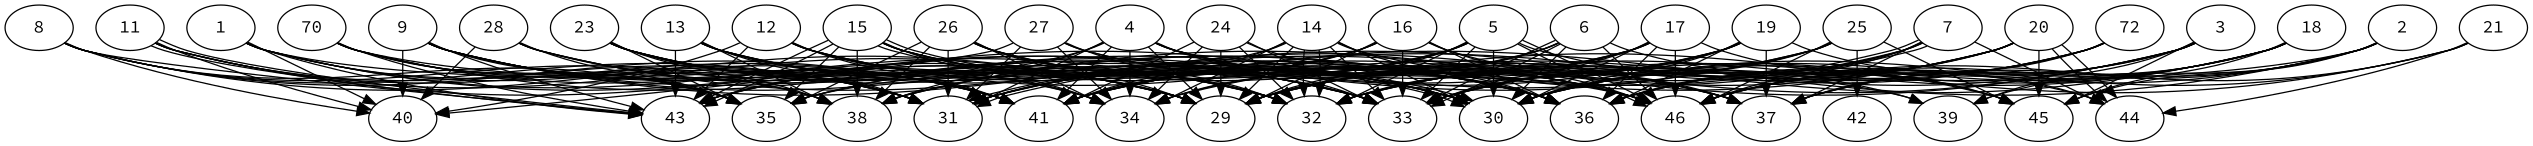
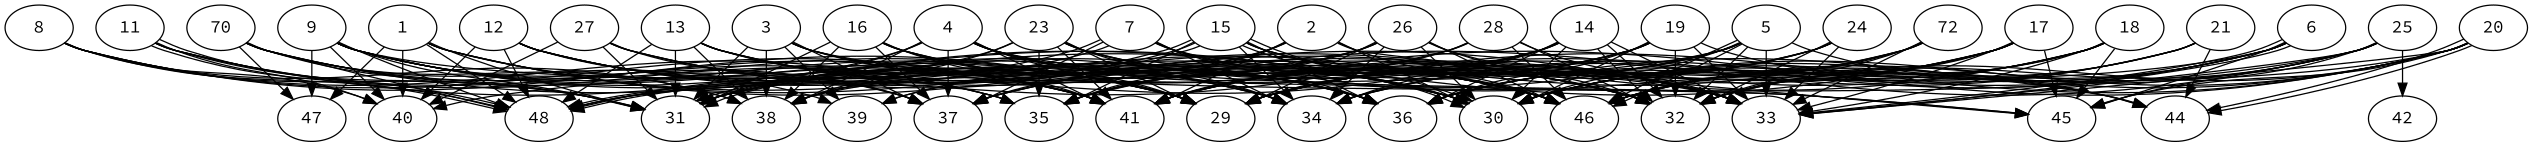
edge "21" -> "34": added
node "47": added
node "43": label "43" -> "48"
